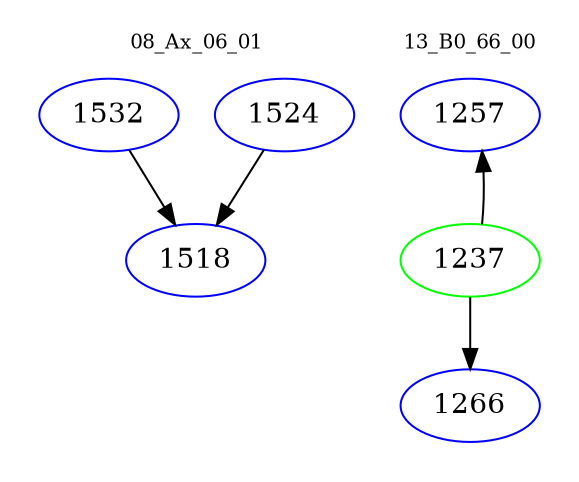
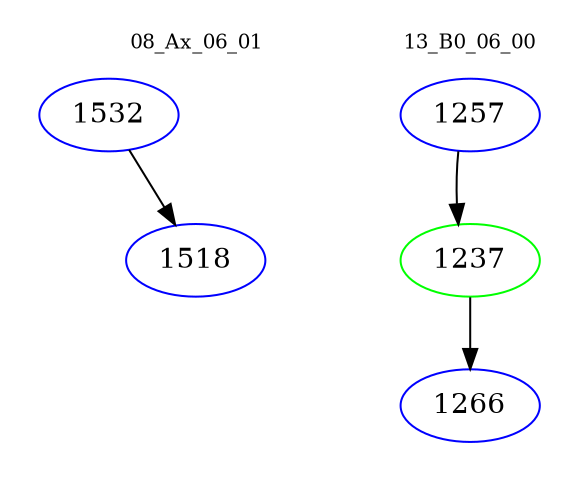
cluster "13_B0_66_00": label "13_B0_66_00" -> "13_B0_06_00"
node "1524": removed
edge "1237" -> "1257": reversed
